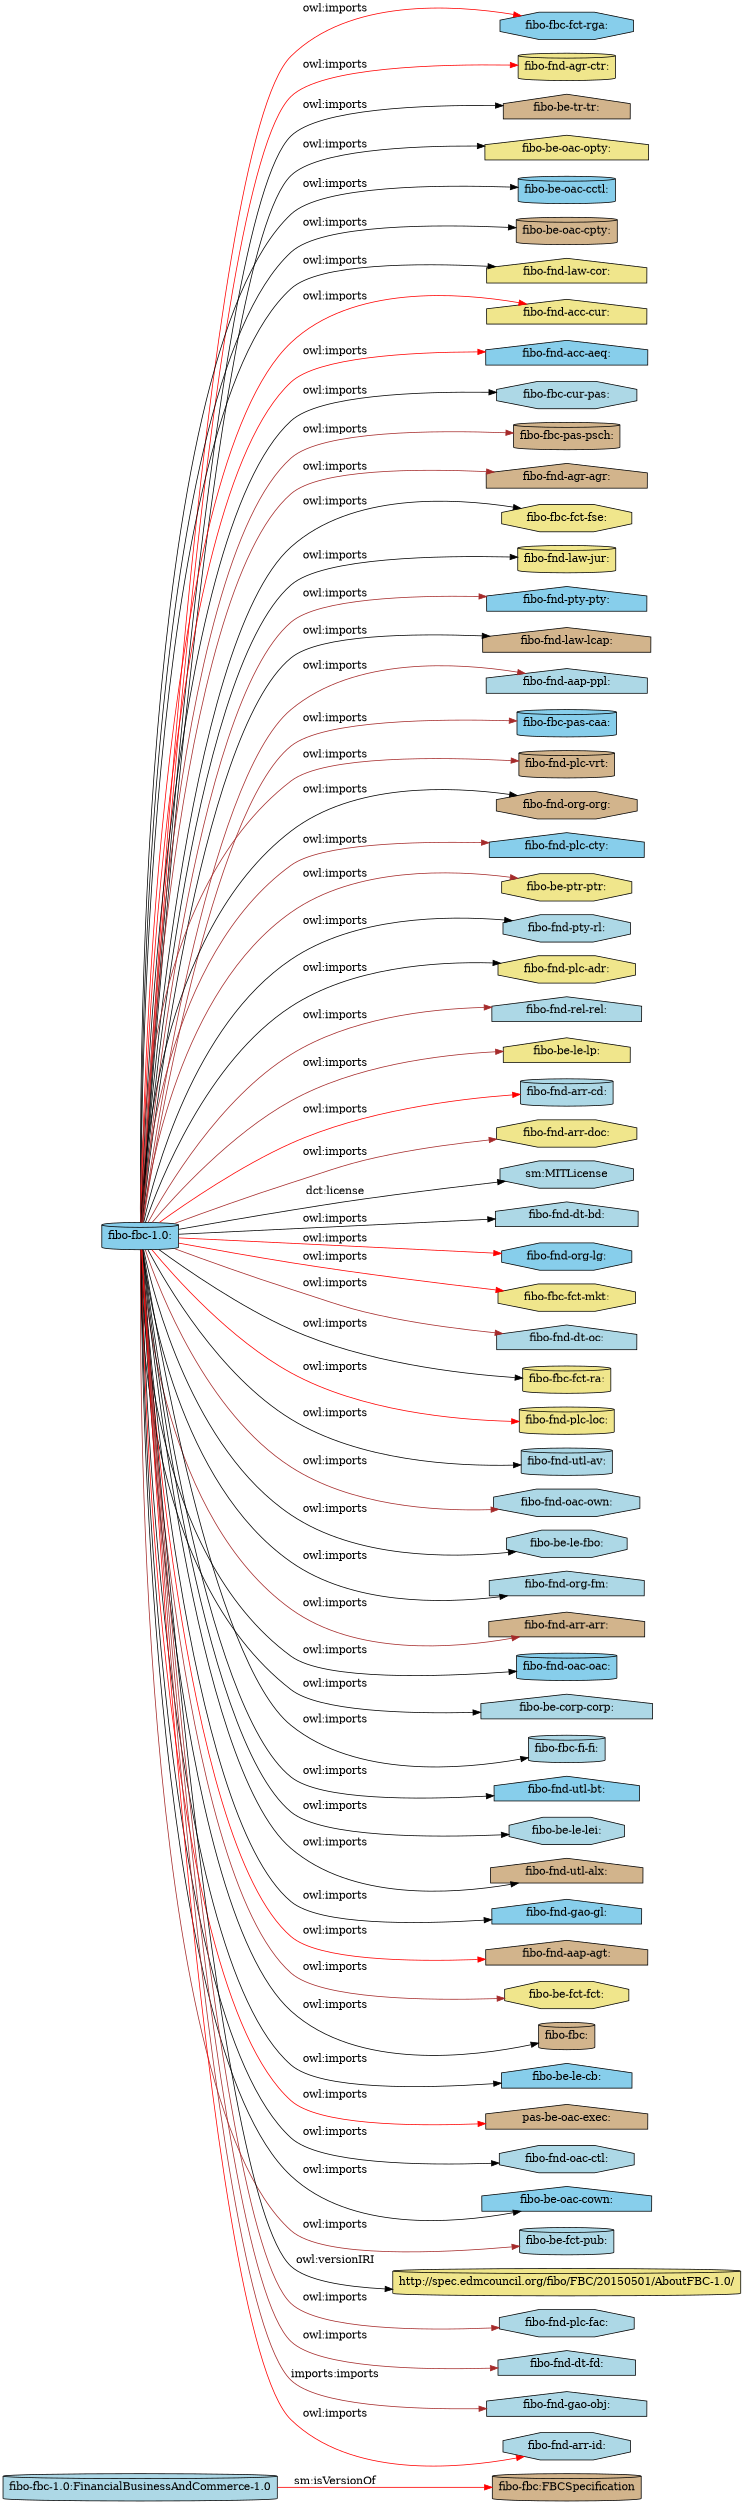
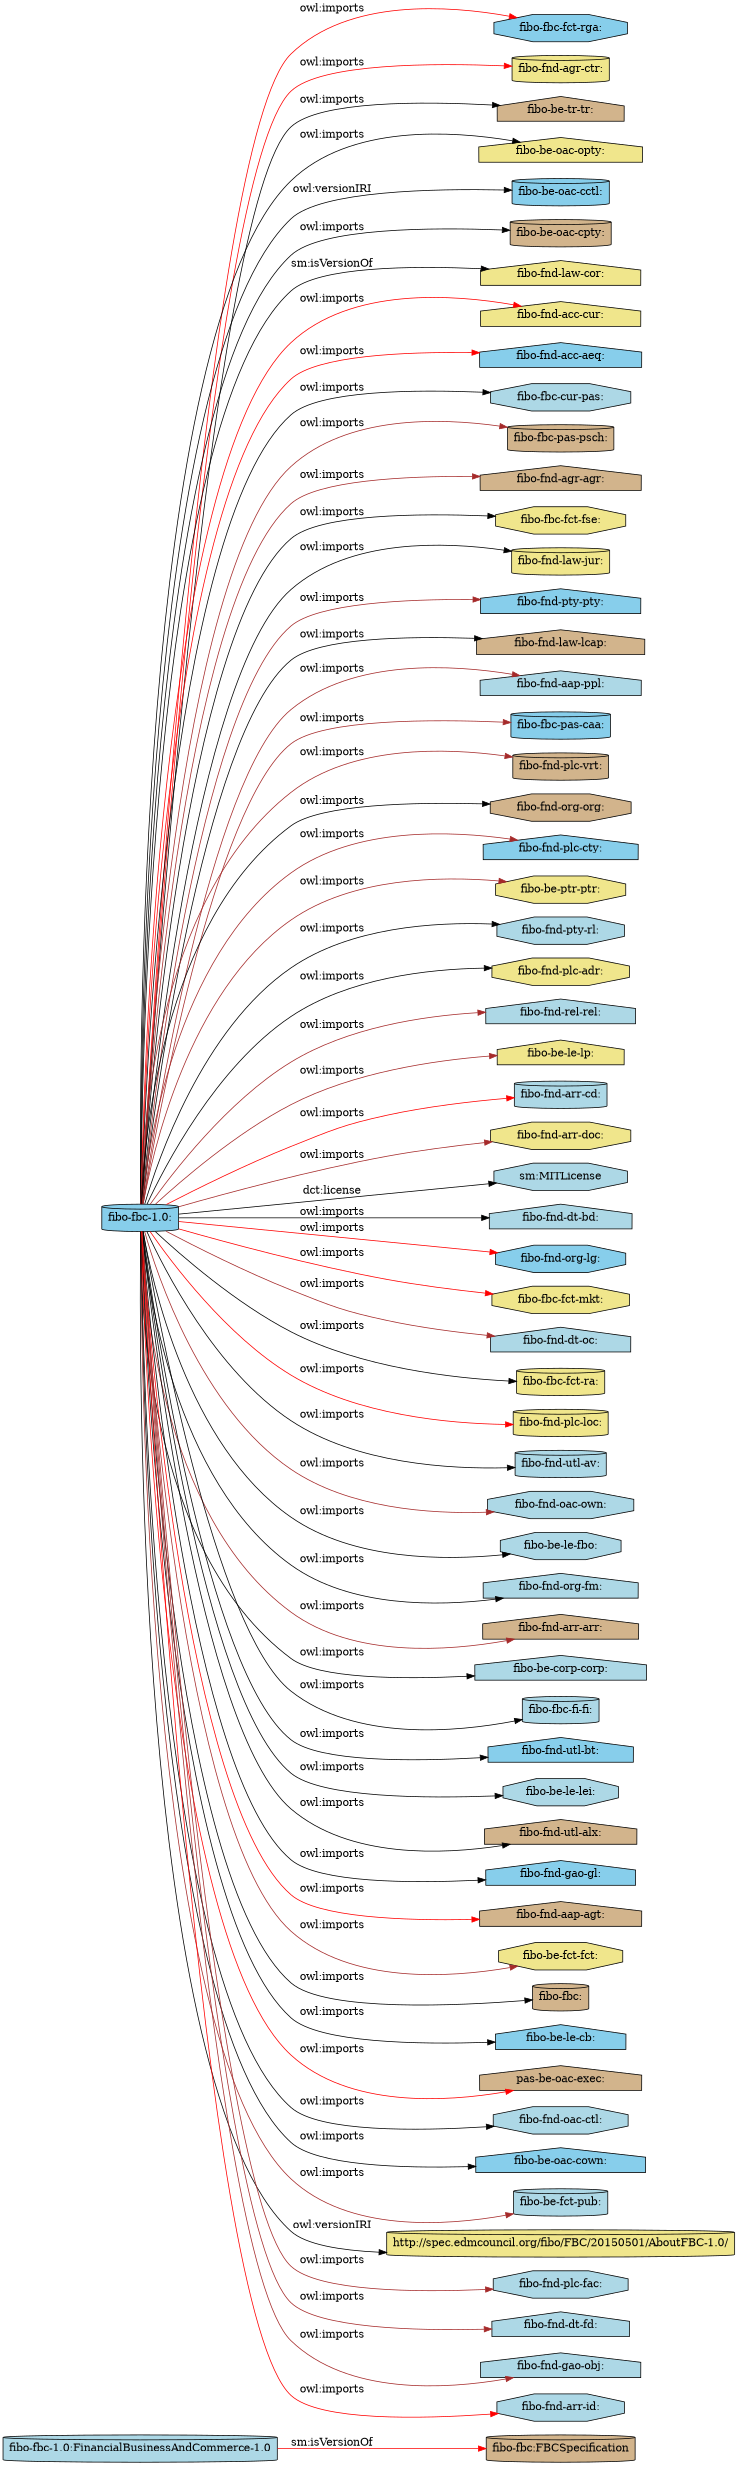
edge "fibo-fbc-1.0:" -> "fibo-be-oac-cctl:": label "owl:imports" -> "owl:versionIRI"
edge "fibo-fbc-1.0:" -> "fibo-fnd-law-cor:": label "owl:imports" -> "sm:isVersionOf"
node "fibo-fnd-oac-oac:": removed
edge "fibo-fbc-1.0:" -> "fibo-fnd-gao-obj:": label "imports:imports" -> "owl:imports"
